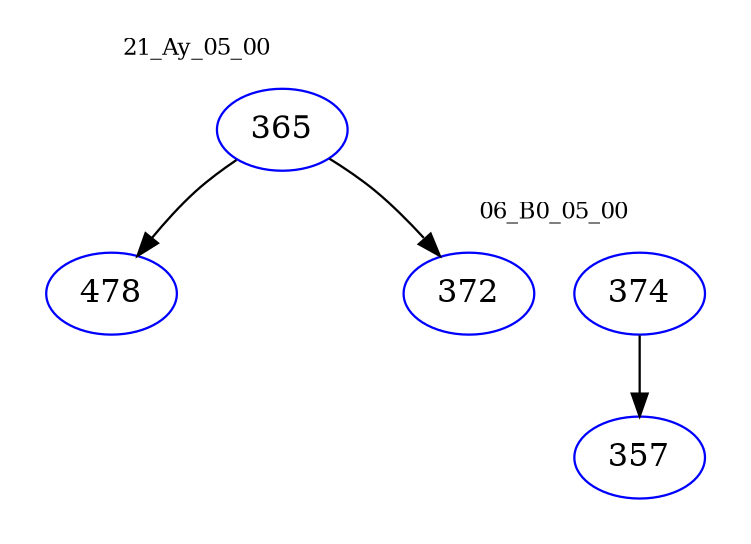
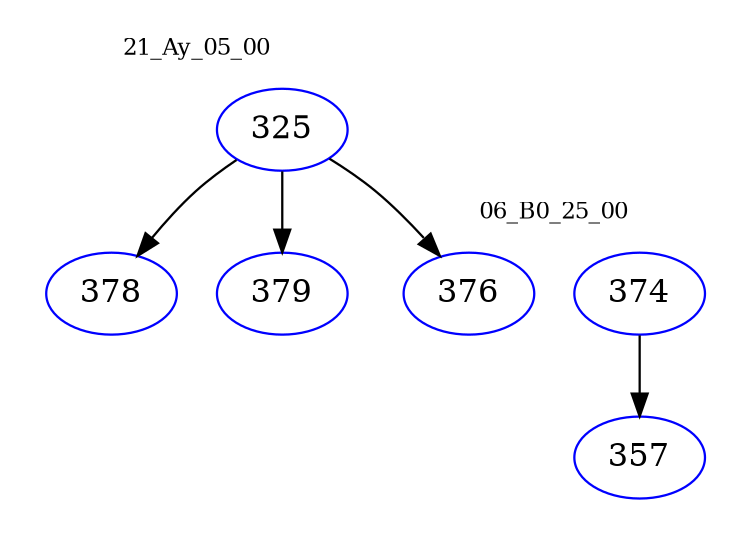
node "365": label "365" -> "325"
cluster "06_B0_05_00": label "06_B0_05_00" -> "06_B0_25_00"
node "478": label "478" -> "378"
node "379": added
node "372": label "372" -> "376"
